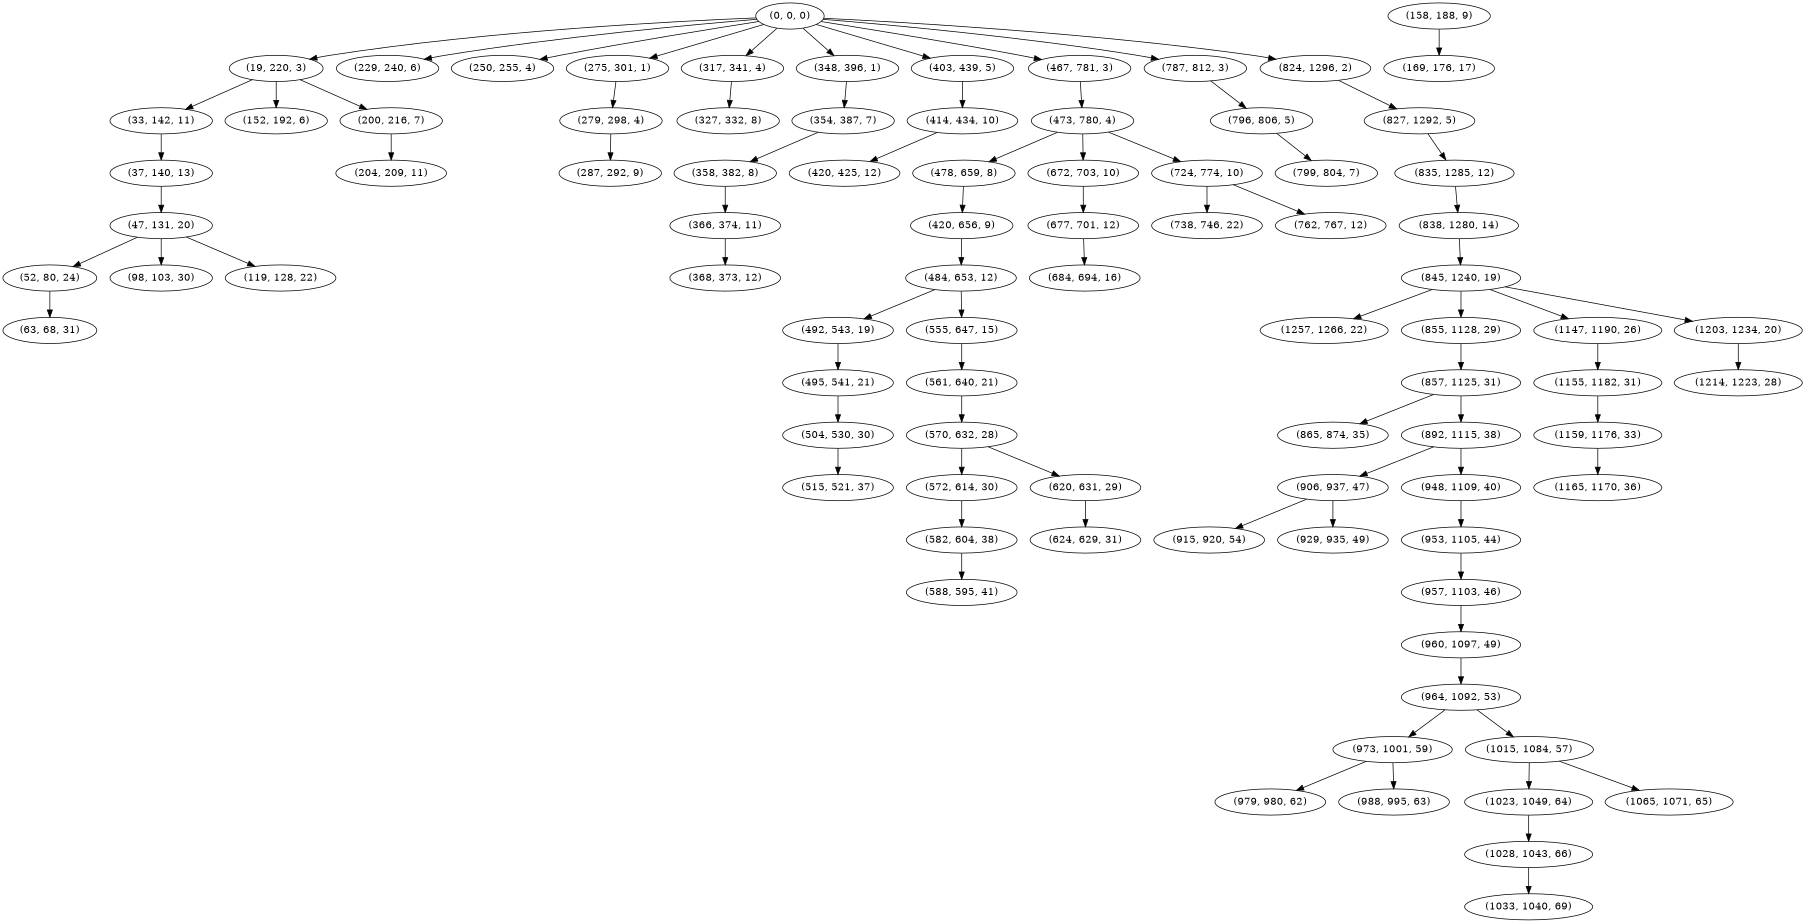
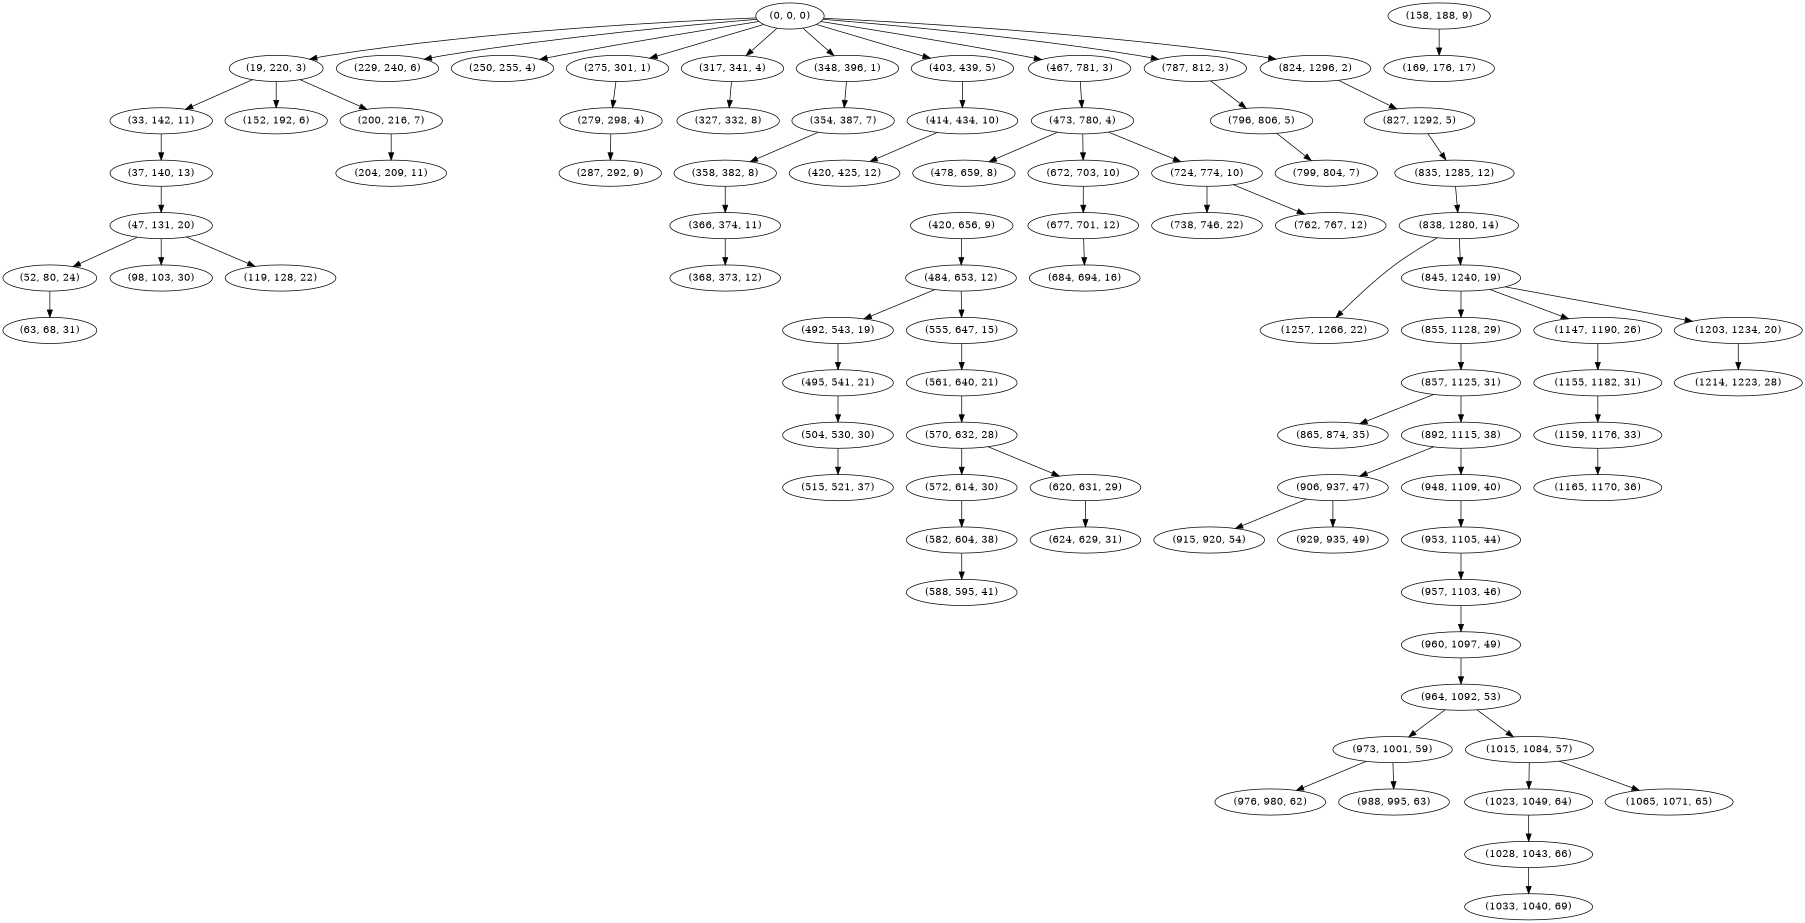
edge "(478, 659, 8)" -> "(420, 656, 9)": removed
edge "(845, 1240, 19)" -> "(1257, 1266, 22)": now "(838, 1280, 14)" -> "(1257, 1266, 22)"
node "(979, 980, 62)": label "(979, 980, 62)" -> "(976, 980, 62)"
